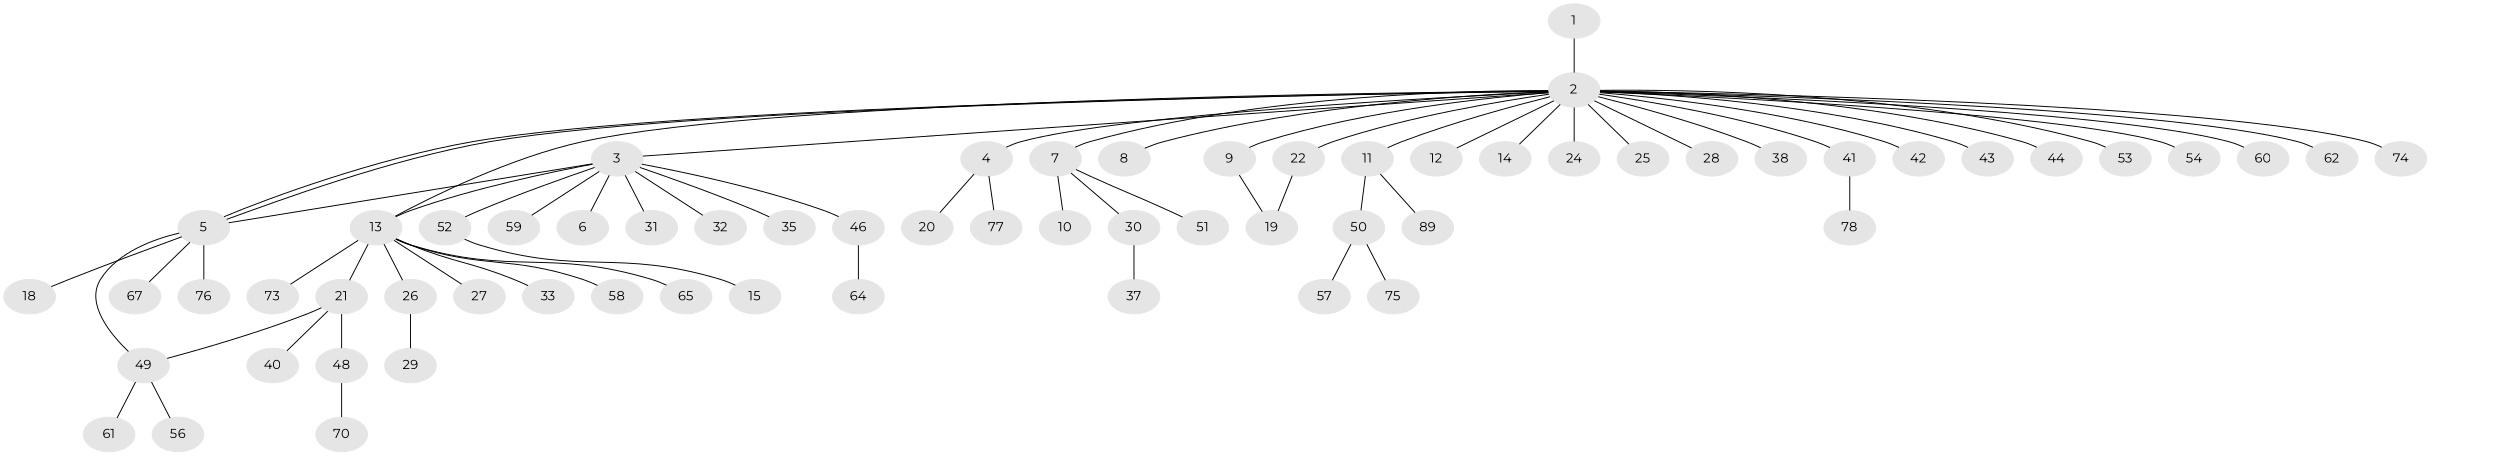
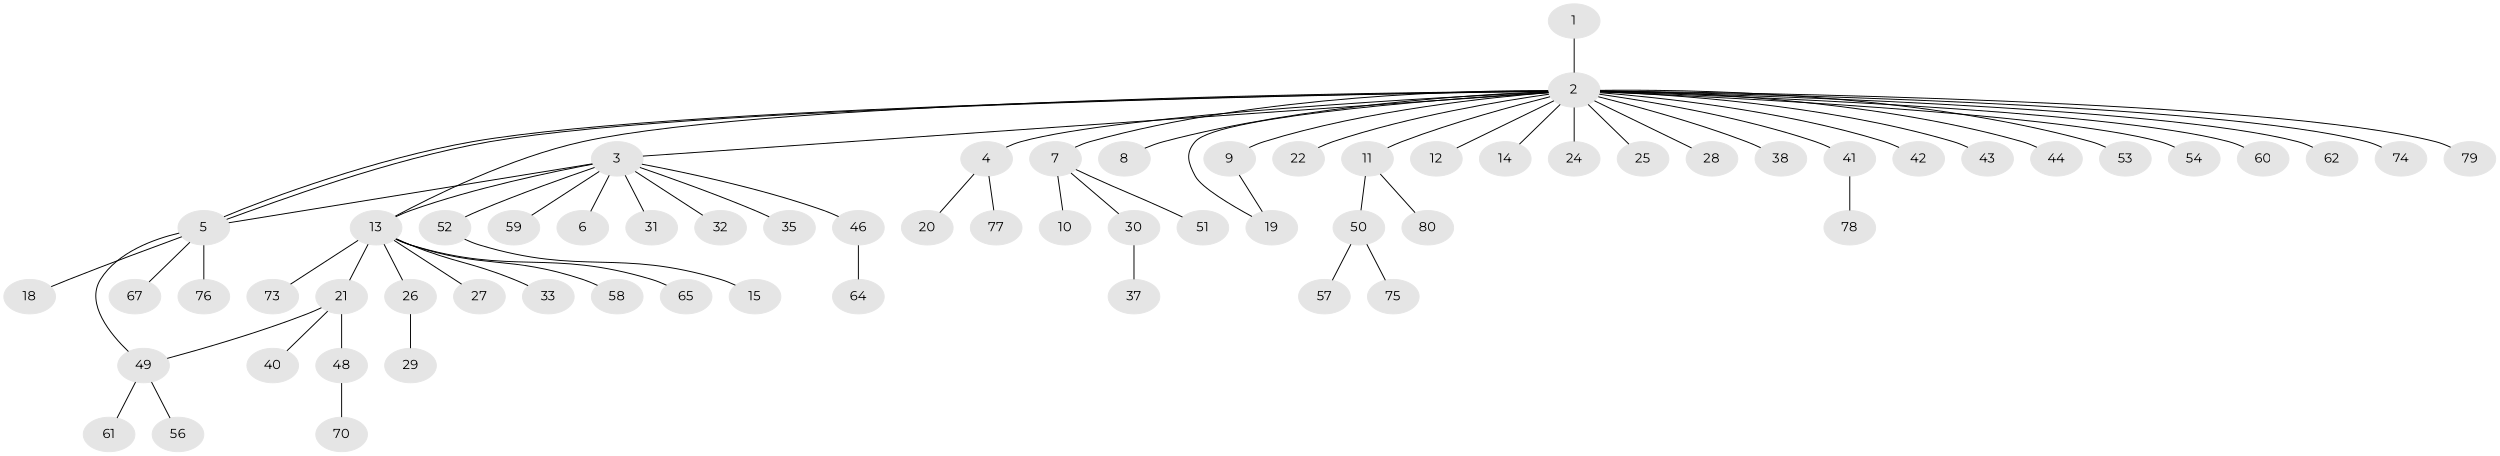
node "79": added
edge "22" -- "19": now "2" -- "19"
node "89": label "89" -> "80"
